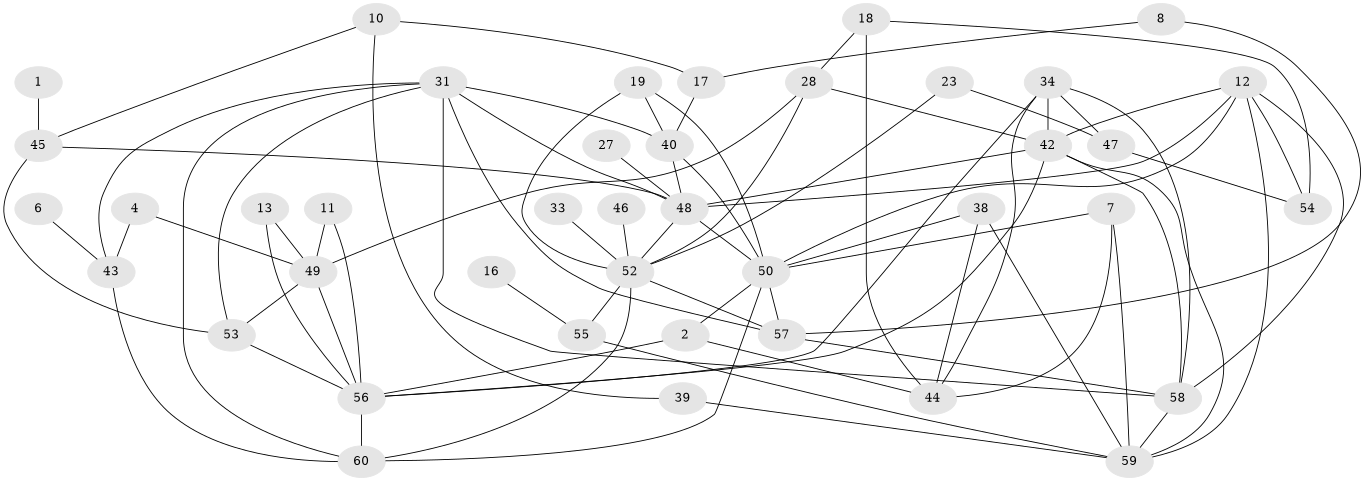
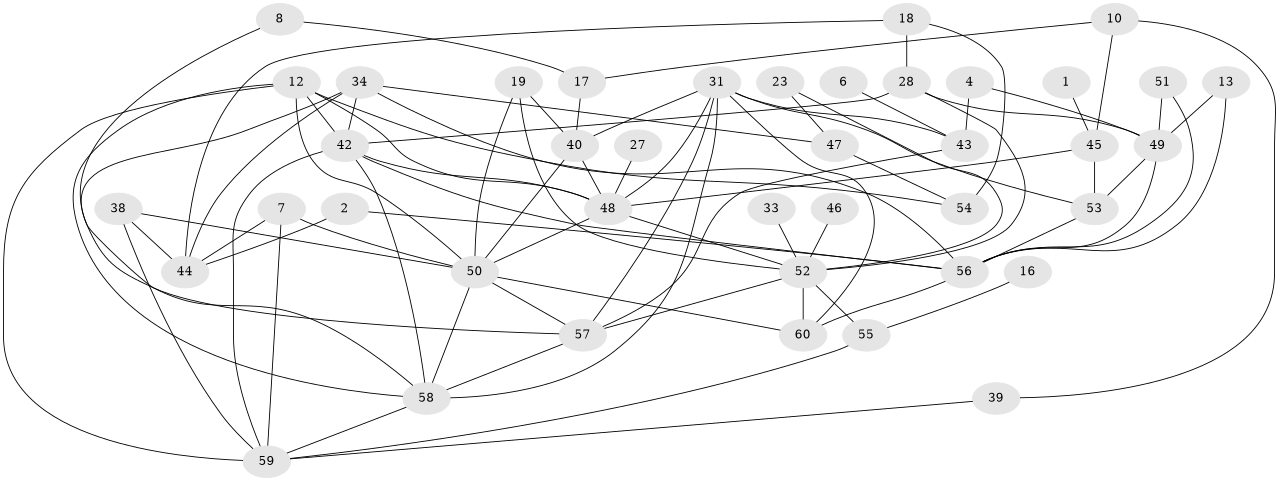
node "11": label "11" -> "51"
edge "50" -- "2": now "50" -- "58"
edge "43" -- "60": now "43" -- "57"
